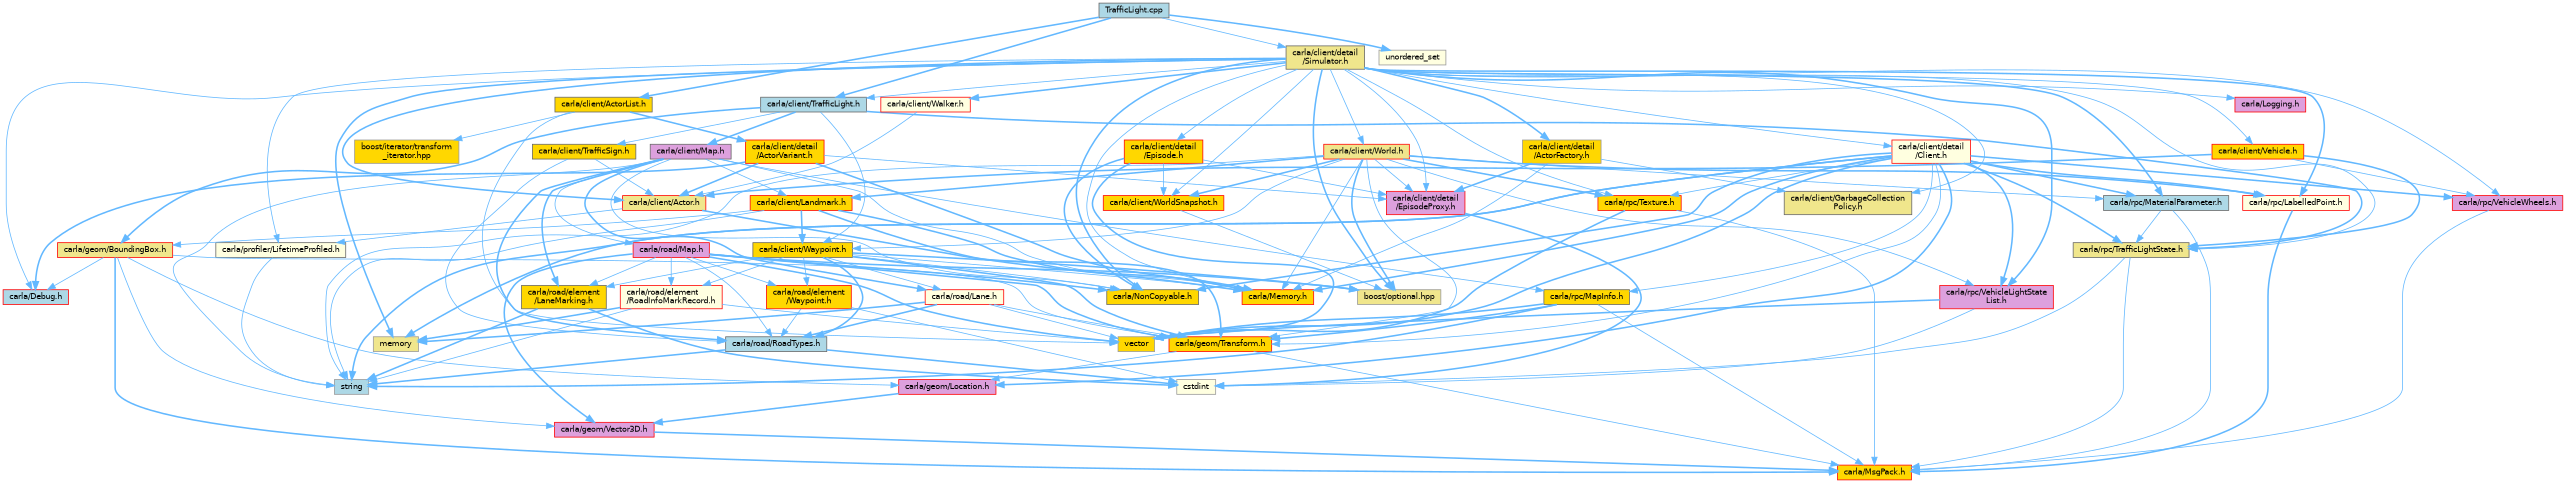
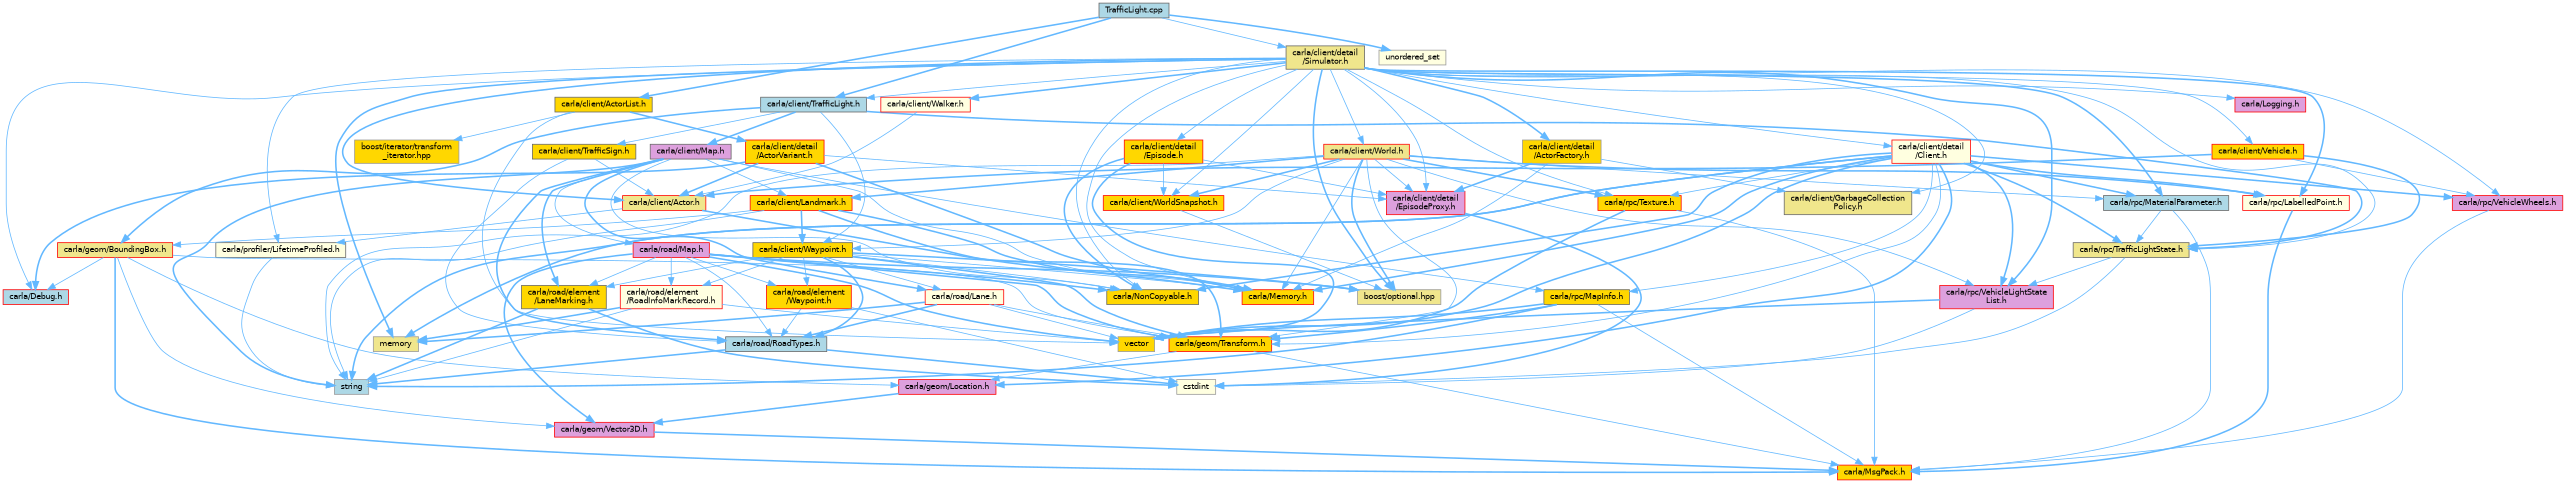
edge "carla/client/detail /Simulator.h" -> "carla/NonCopyable.h": style bold -> solid
edge "carla/client/Map.h" -> "string": style solid -> bold
edge "carla/rpc/TrafficLightState.h" -> "carla/MsgPack.h": now "carla/rpc/TrafficLightState.h" -> "carla/rpc/VehicleLightState List.h"
